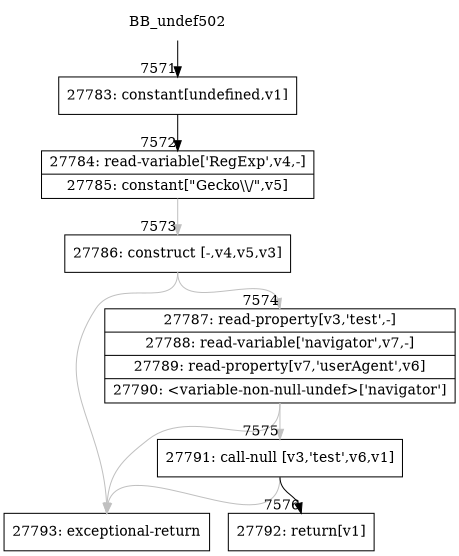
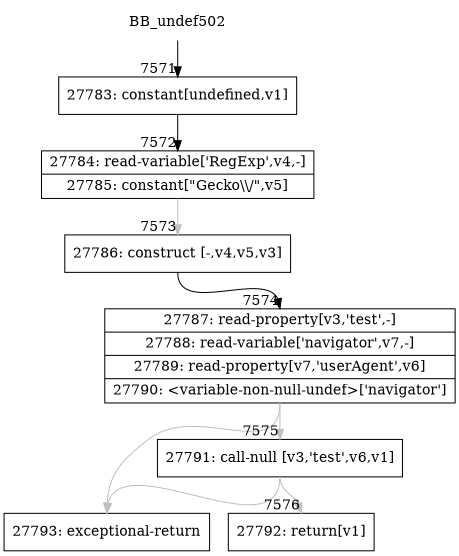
edge "27786: construct [-,v4,v5,v3]" -> "27787: read-property[v3,'test',-]": color gray -> black
edge "27786: construct [-,v4,v5,v3]" -> "27793: exceptional-return": removed
edge "27791: call-null [v3,'test',v6,v1]" -> "27792: return[v1]": color black -> gray
